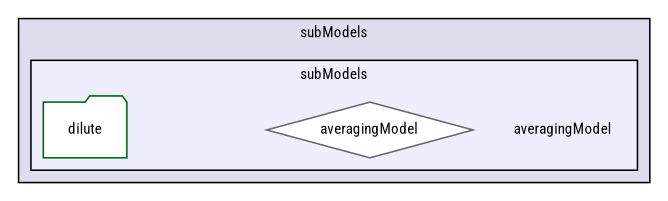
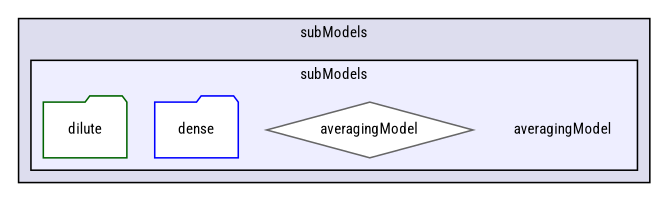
node "dense": added
